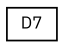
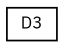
node "D7": label "D7" -> "D3"
